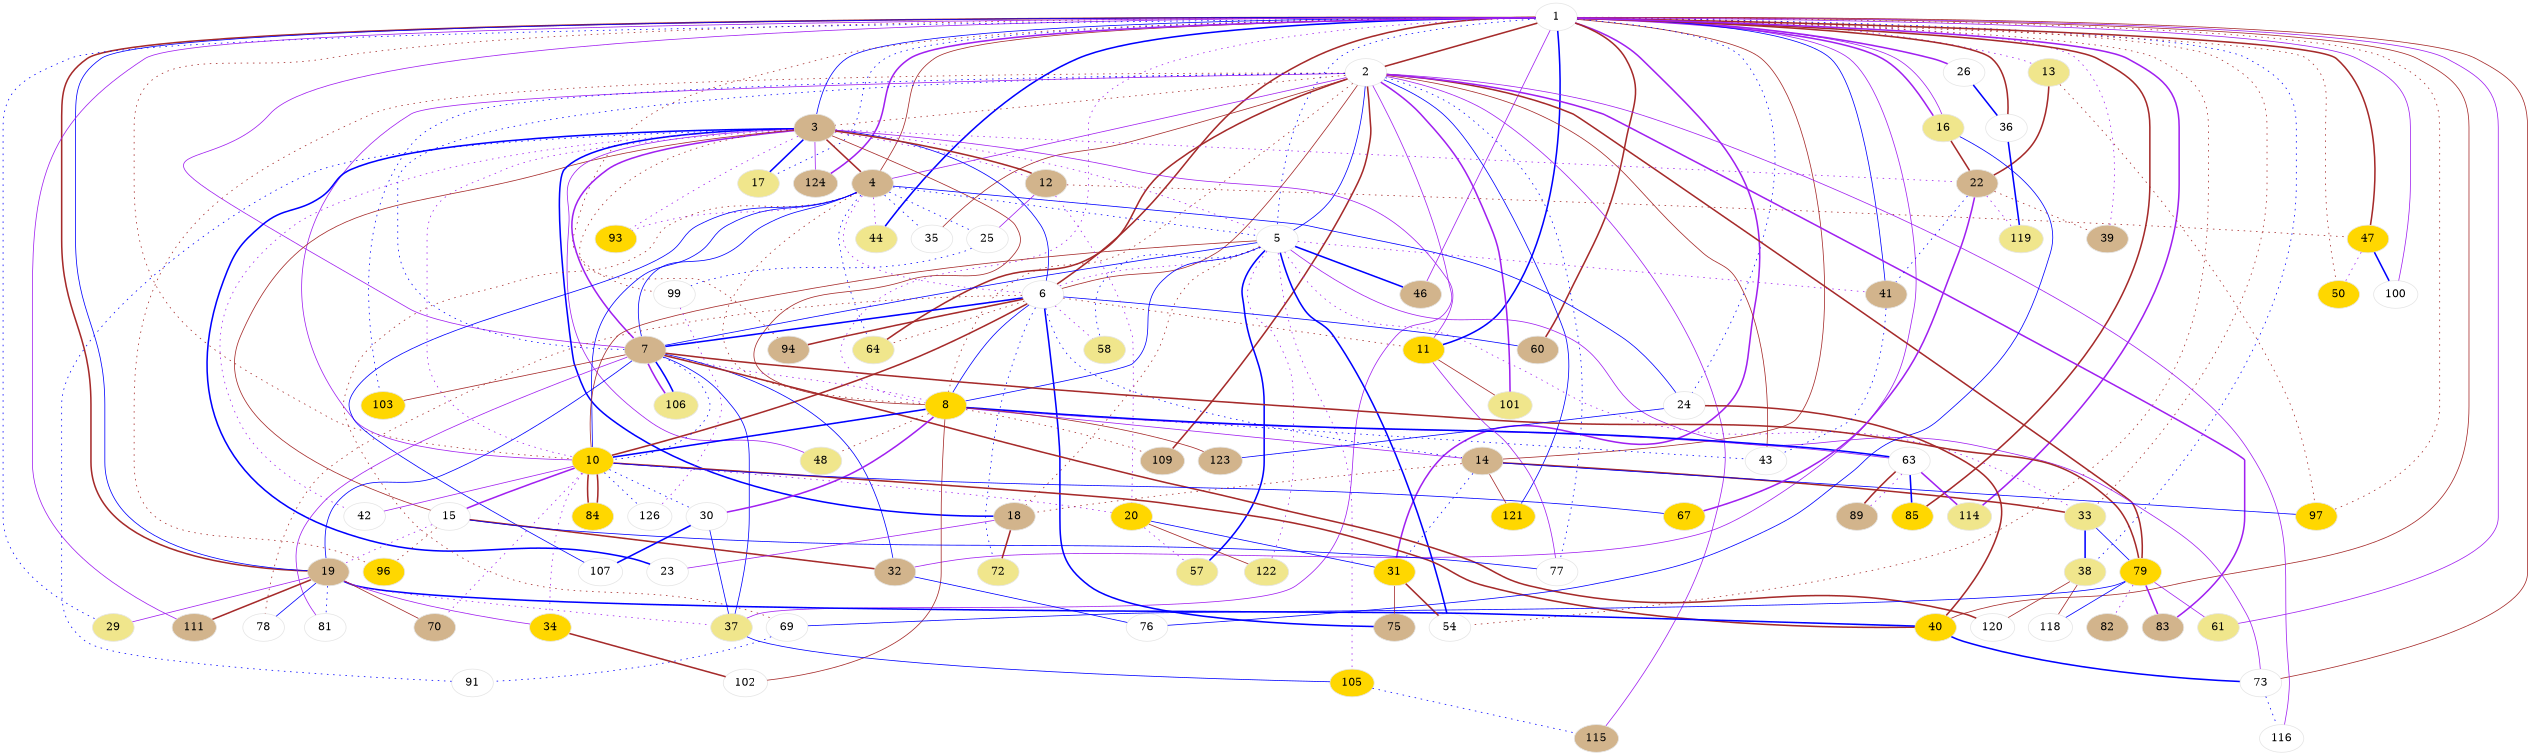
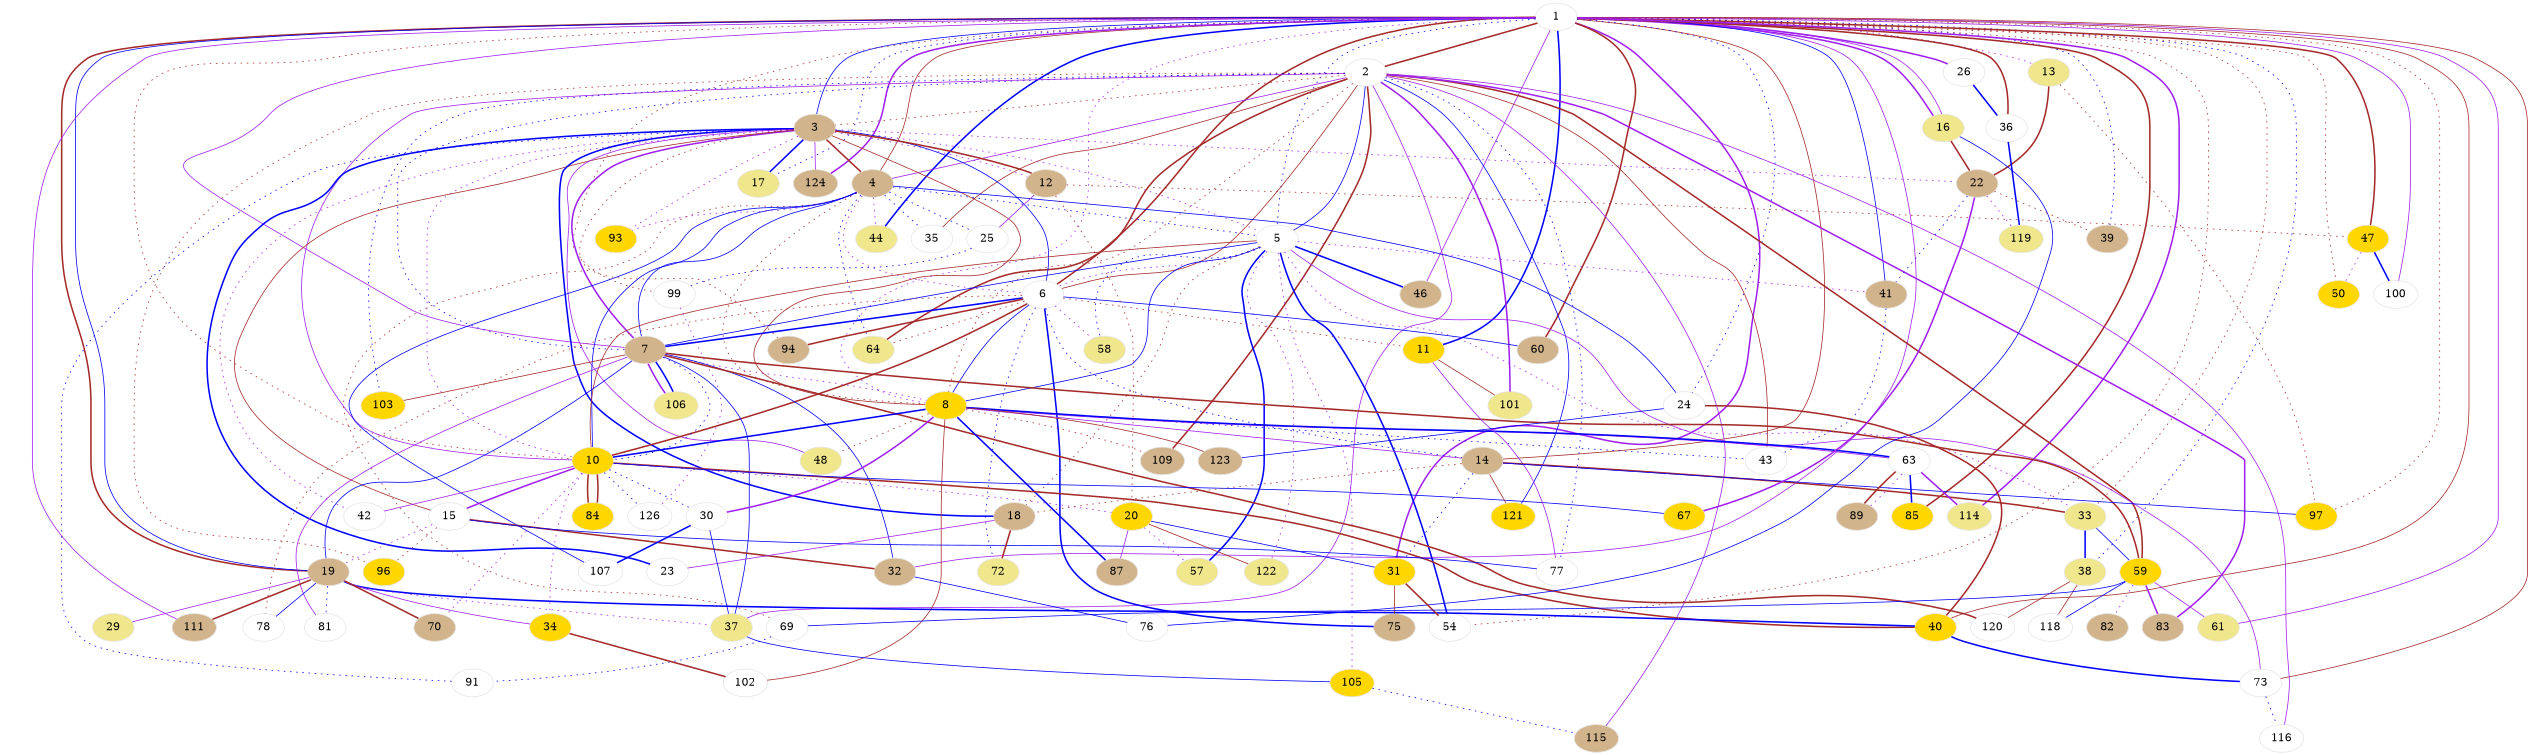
edge "1" -- "29": removed
edge "1" -- "39": color purple -> blue
edge "3" -- "11": removed
edge "12" -- "20": color purple -> brown
node "87": added
node "79": label "79" -> "59"
edge "19" -- "70": style solid -> bold
